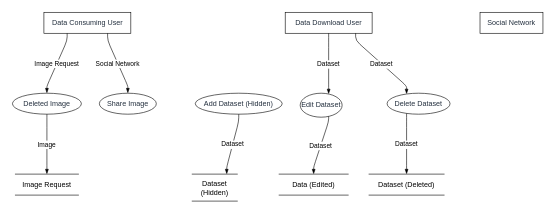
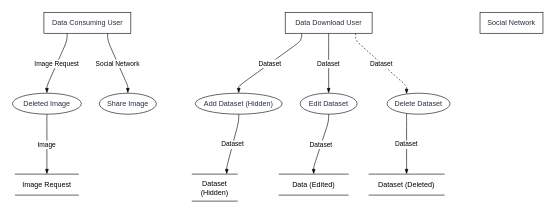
edge "Data Download User" -> "Delete Dataset": style solid -> dashed
edge "Data Download User" -> "Add Dataset (Hidden)": added, label "Dataset"
node "Edit Dataset": size 42x24 -> 57x21
